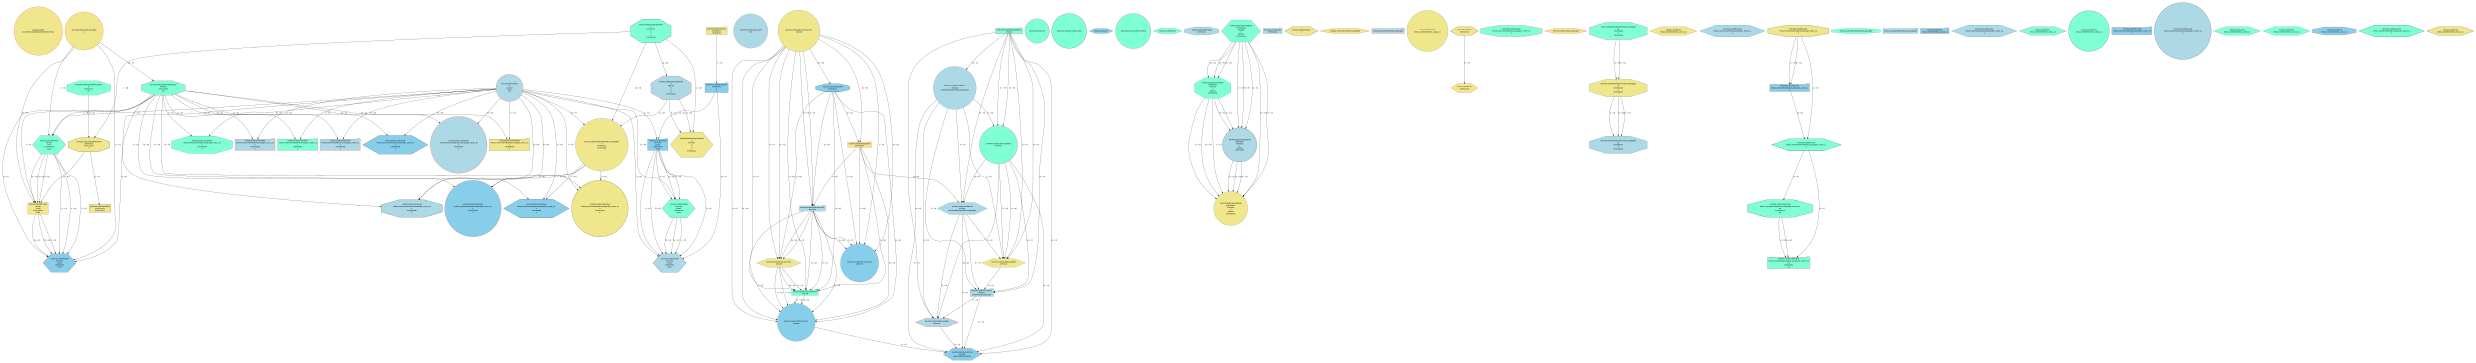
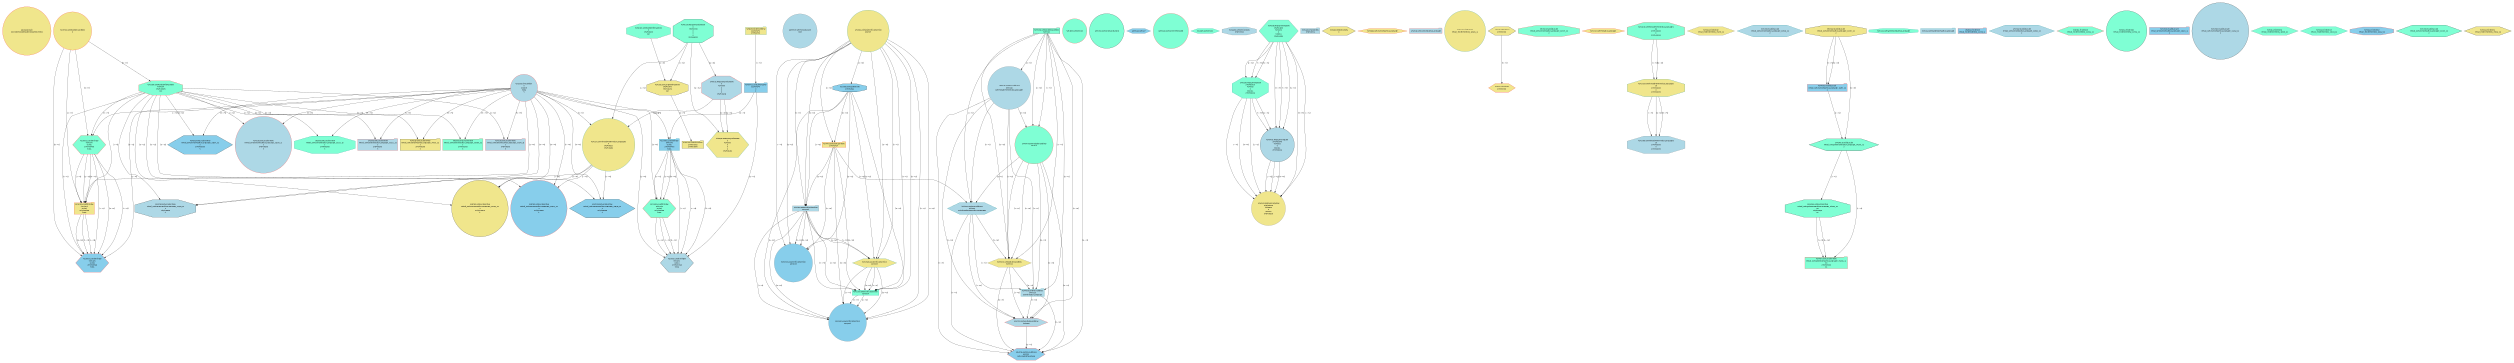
edge "4245785.GetLongPathNameW 2147407710 2147406542 261" -> "4250073.LoadStringW 4194304 65484 2147409468 4096": now "4215383.VirtualAlloc 0 1310704 4096 4" -> "4250073.LoadStringW 4194304 65484 2147409468 4096"
edge "4244070.GetModuleHandleW 4244120" -> "4245741.GetModuleHandleW 4246160": added, label "(0-->0)"
edge "4245621.LeaveCriticalSection 6917004" -> "4245758.GetProcAddress 9441320 GetLongPathNameW": now "4244070.GetModuleHandleW 4244120" -> "4245758.GetProcAddress 9441320 GetLongPathNameW"
